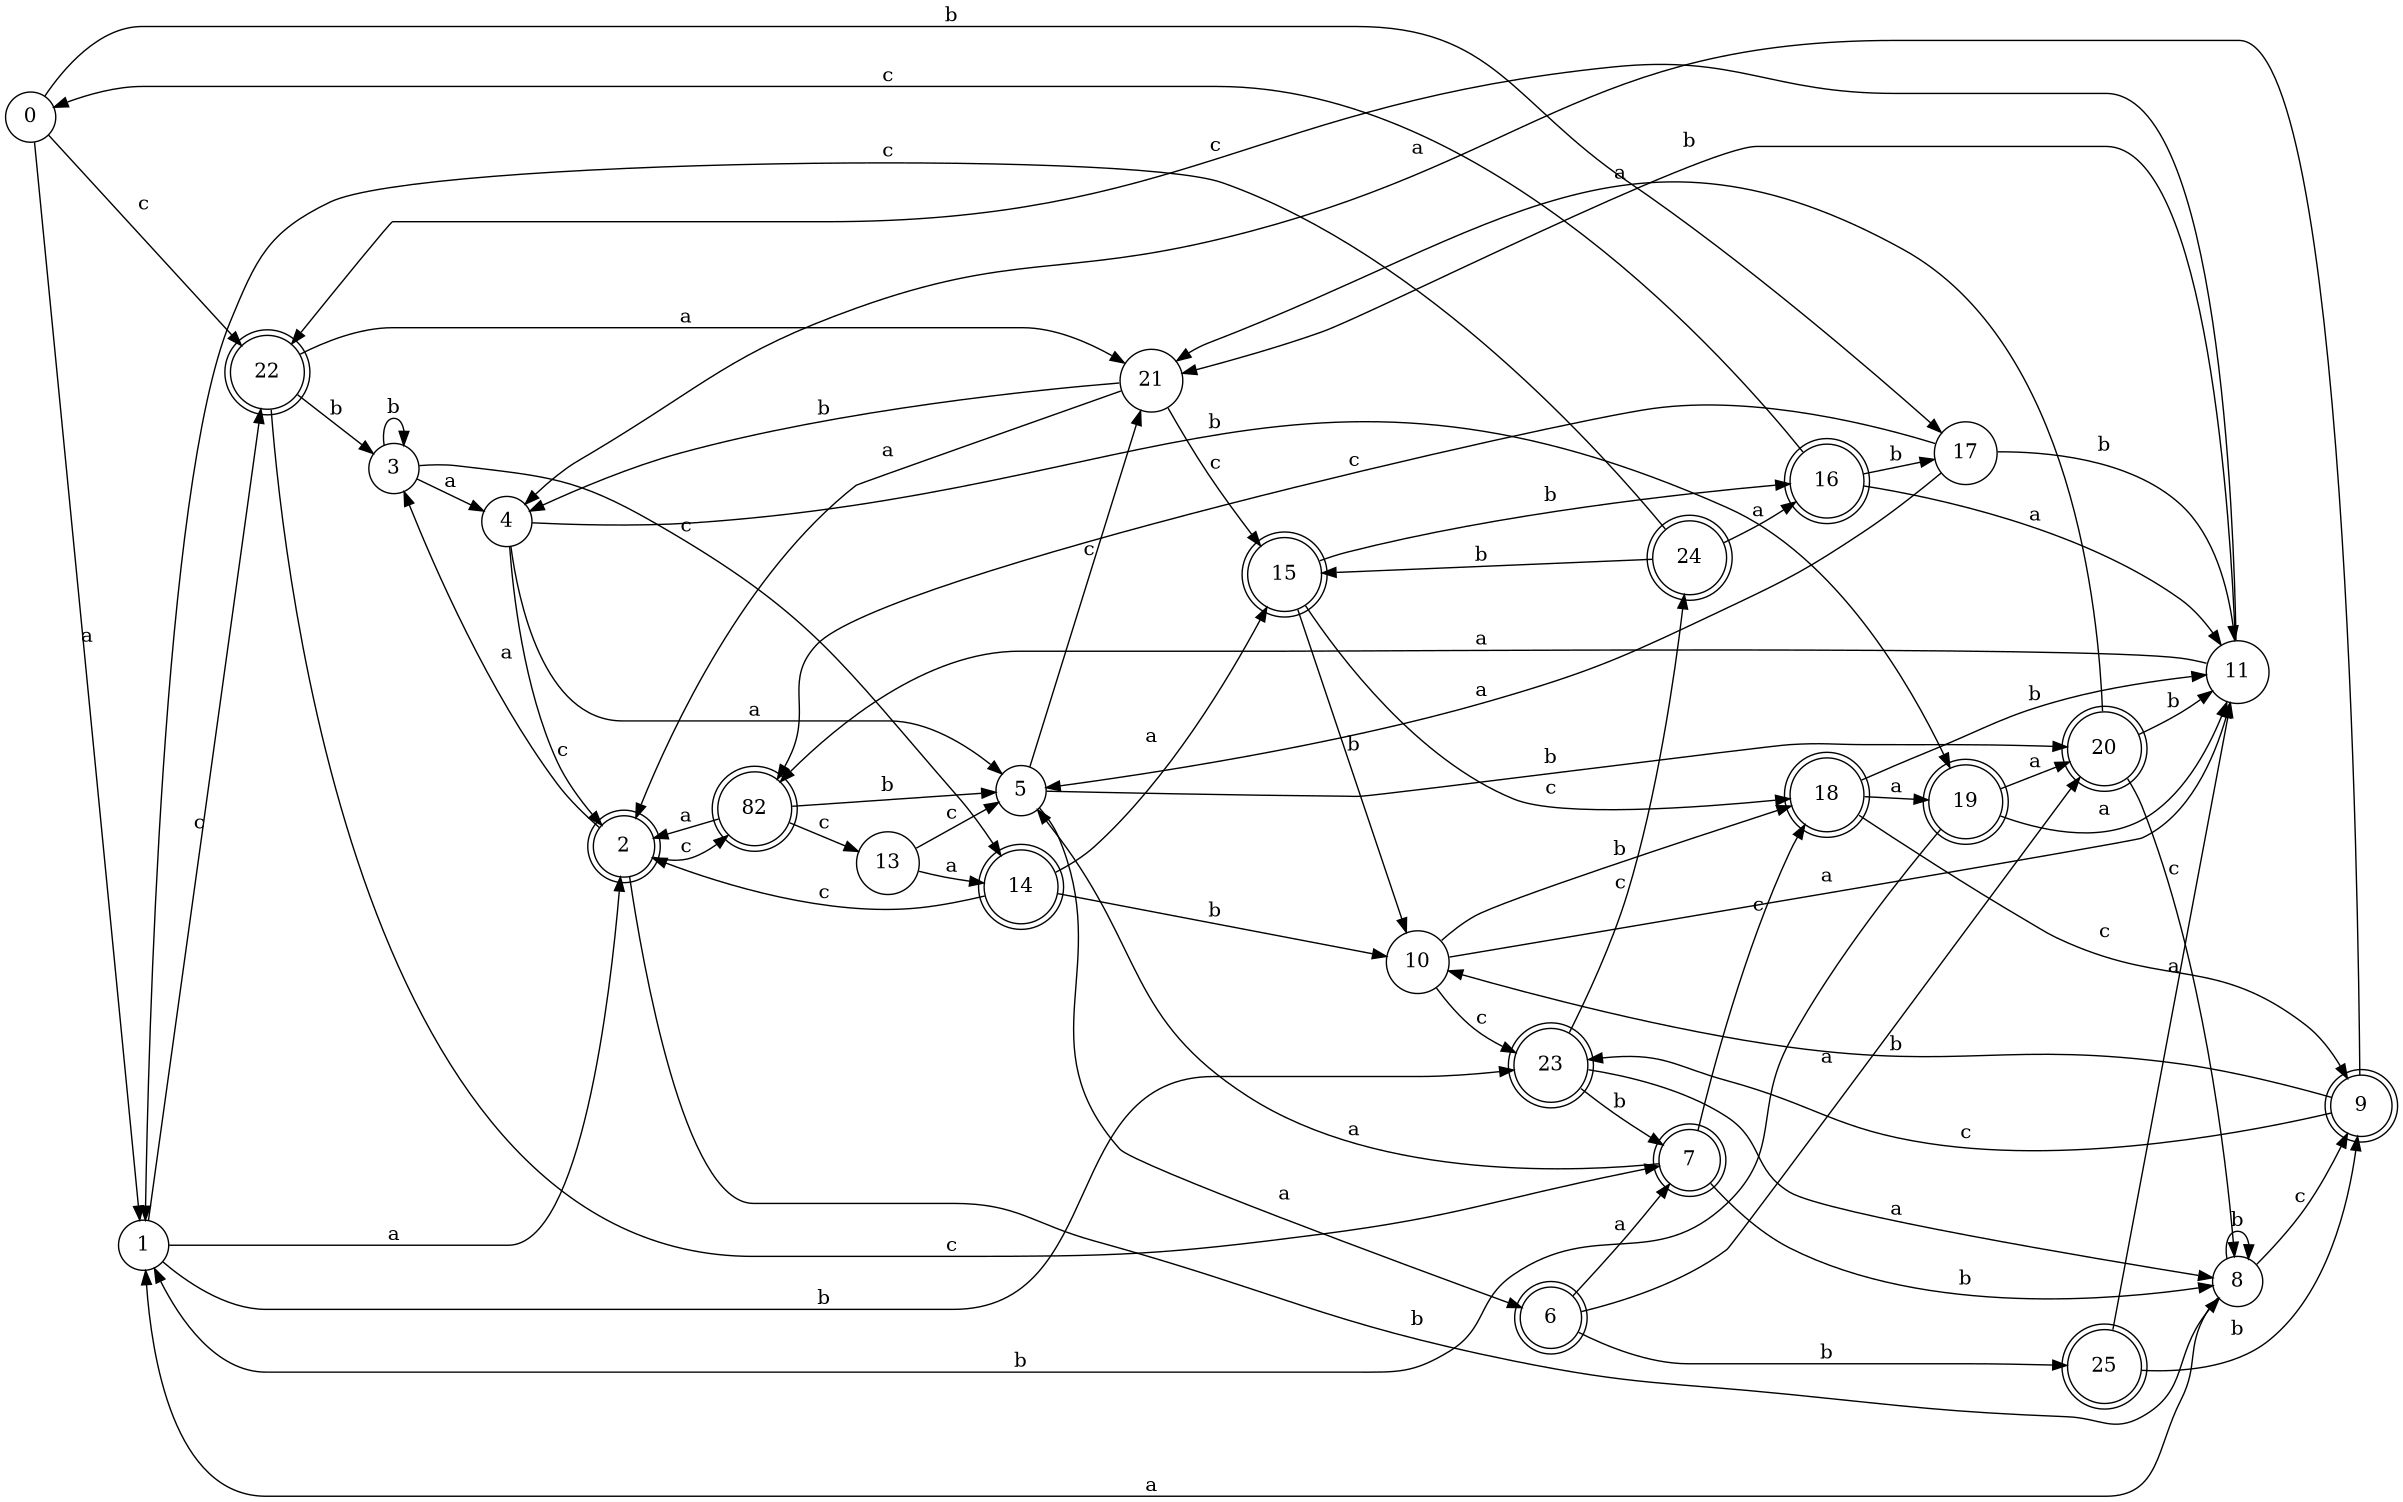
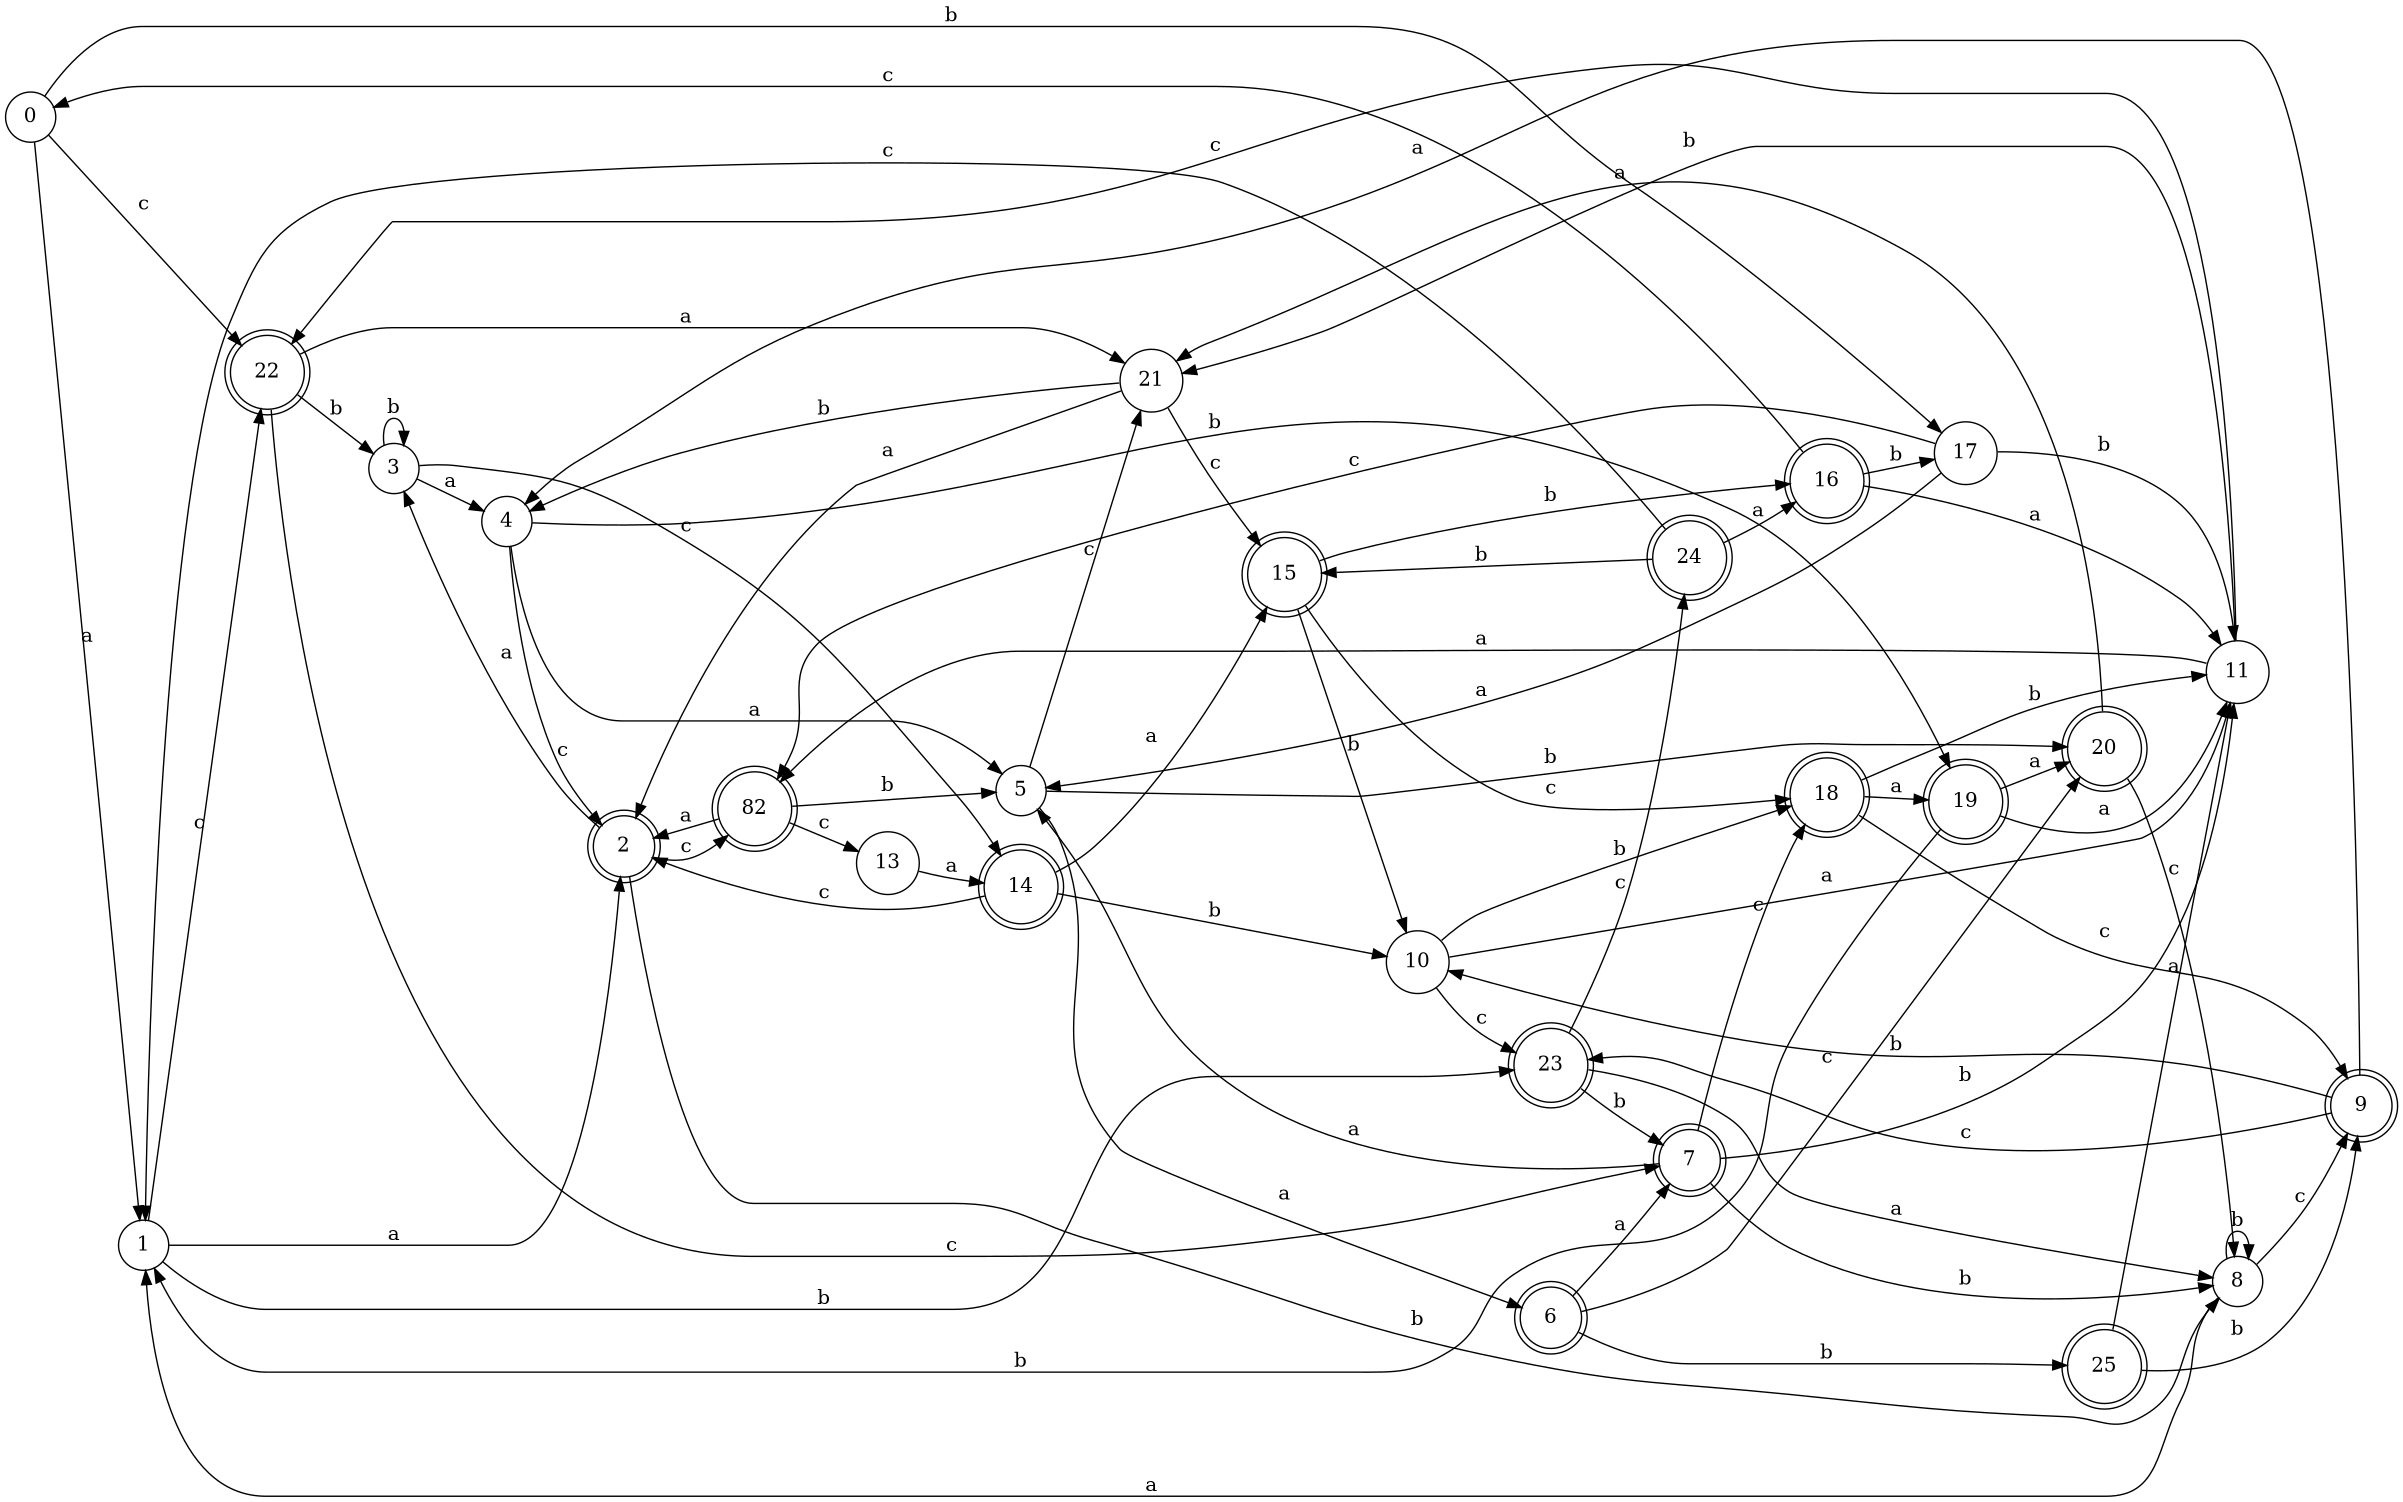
edge "20" -> "11": now "7" -> "11"
edge "13" -> "5": removed, label "c"
edge "6" -> "20": label "a" -> "c"
